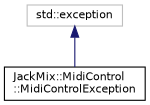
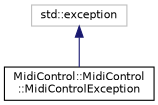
node "JackMix::MidiControl ::MidiControlException": label "JackMix::MidiControl ::MidiControlException" -> "MidiControl::MidiControl ::MidiControlException"
